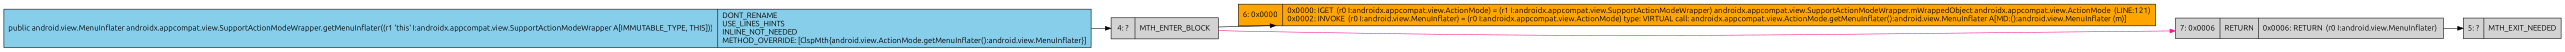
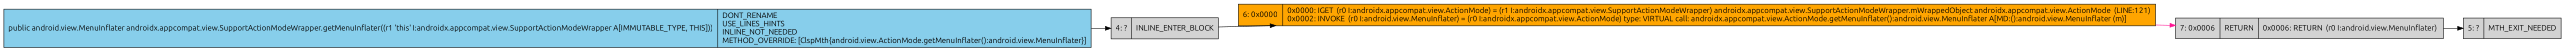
node "4: ?": text "MTH_ENTER_BLOCK" -> "INLINE_ENTER_BLOCK"
edge "4: ?" -> "7: 0x0006": now "6: 0x0000" -> "7: 0x0006"
